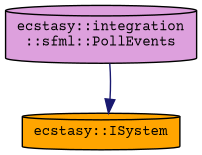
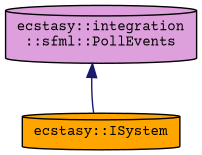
edge "ecstasy::integration ::sfml::PollEvents" -> "ecstasy::ISystem": reversed
